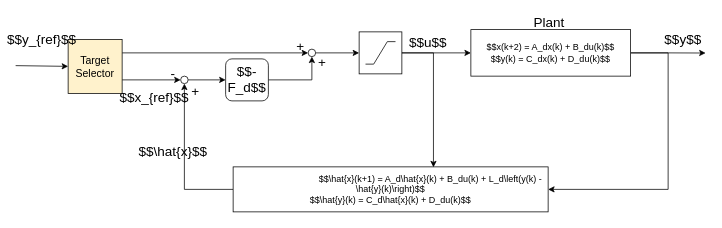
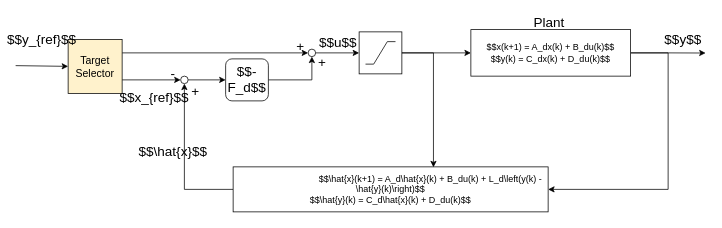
node "$$u$$": moved (428, 43) -> (338, 43)
node "$$x(k+2) = A_dx(k) + B_du(k)$$ $$y(k) = C_dx(k) + D_du(k)$$": label "$$x(k+2) = A_dx(k) + B_du(k)$$ $$y(k) = C_dx(k) + D_du(k)$$" -> "$$x(k+1) = A_dx(k) + B_du(k)$$ $$y(k) = C_dx(k) + D_du(k)$$"
